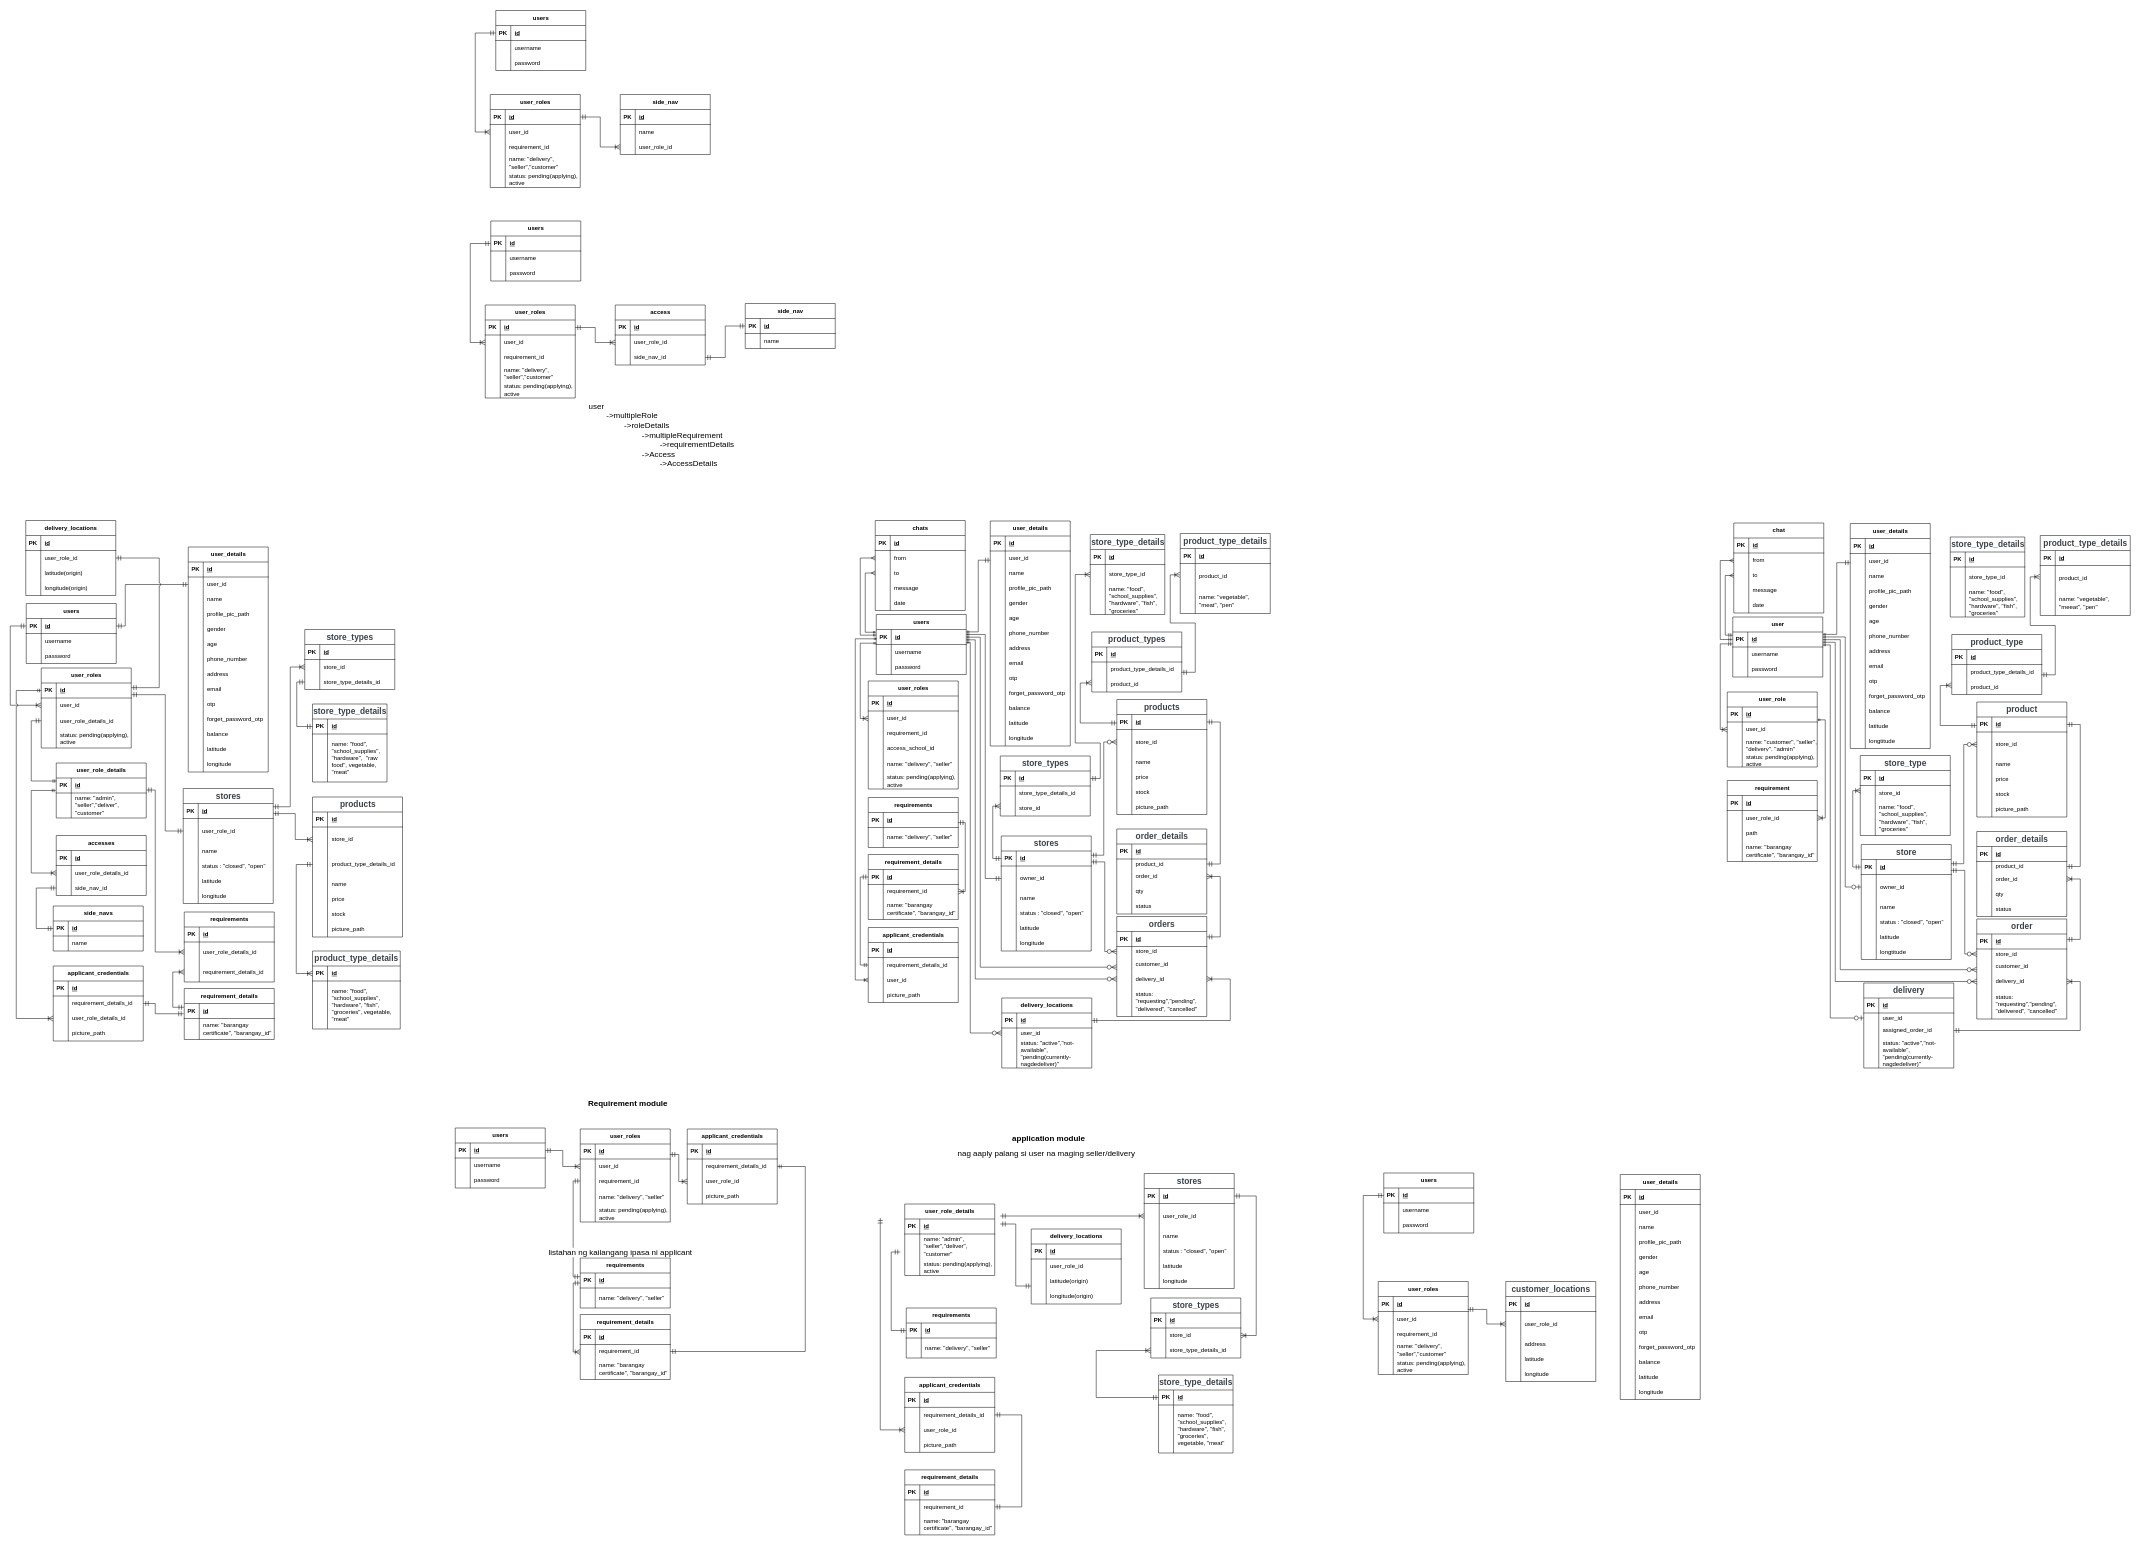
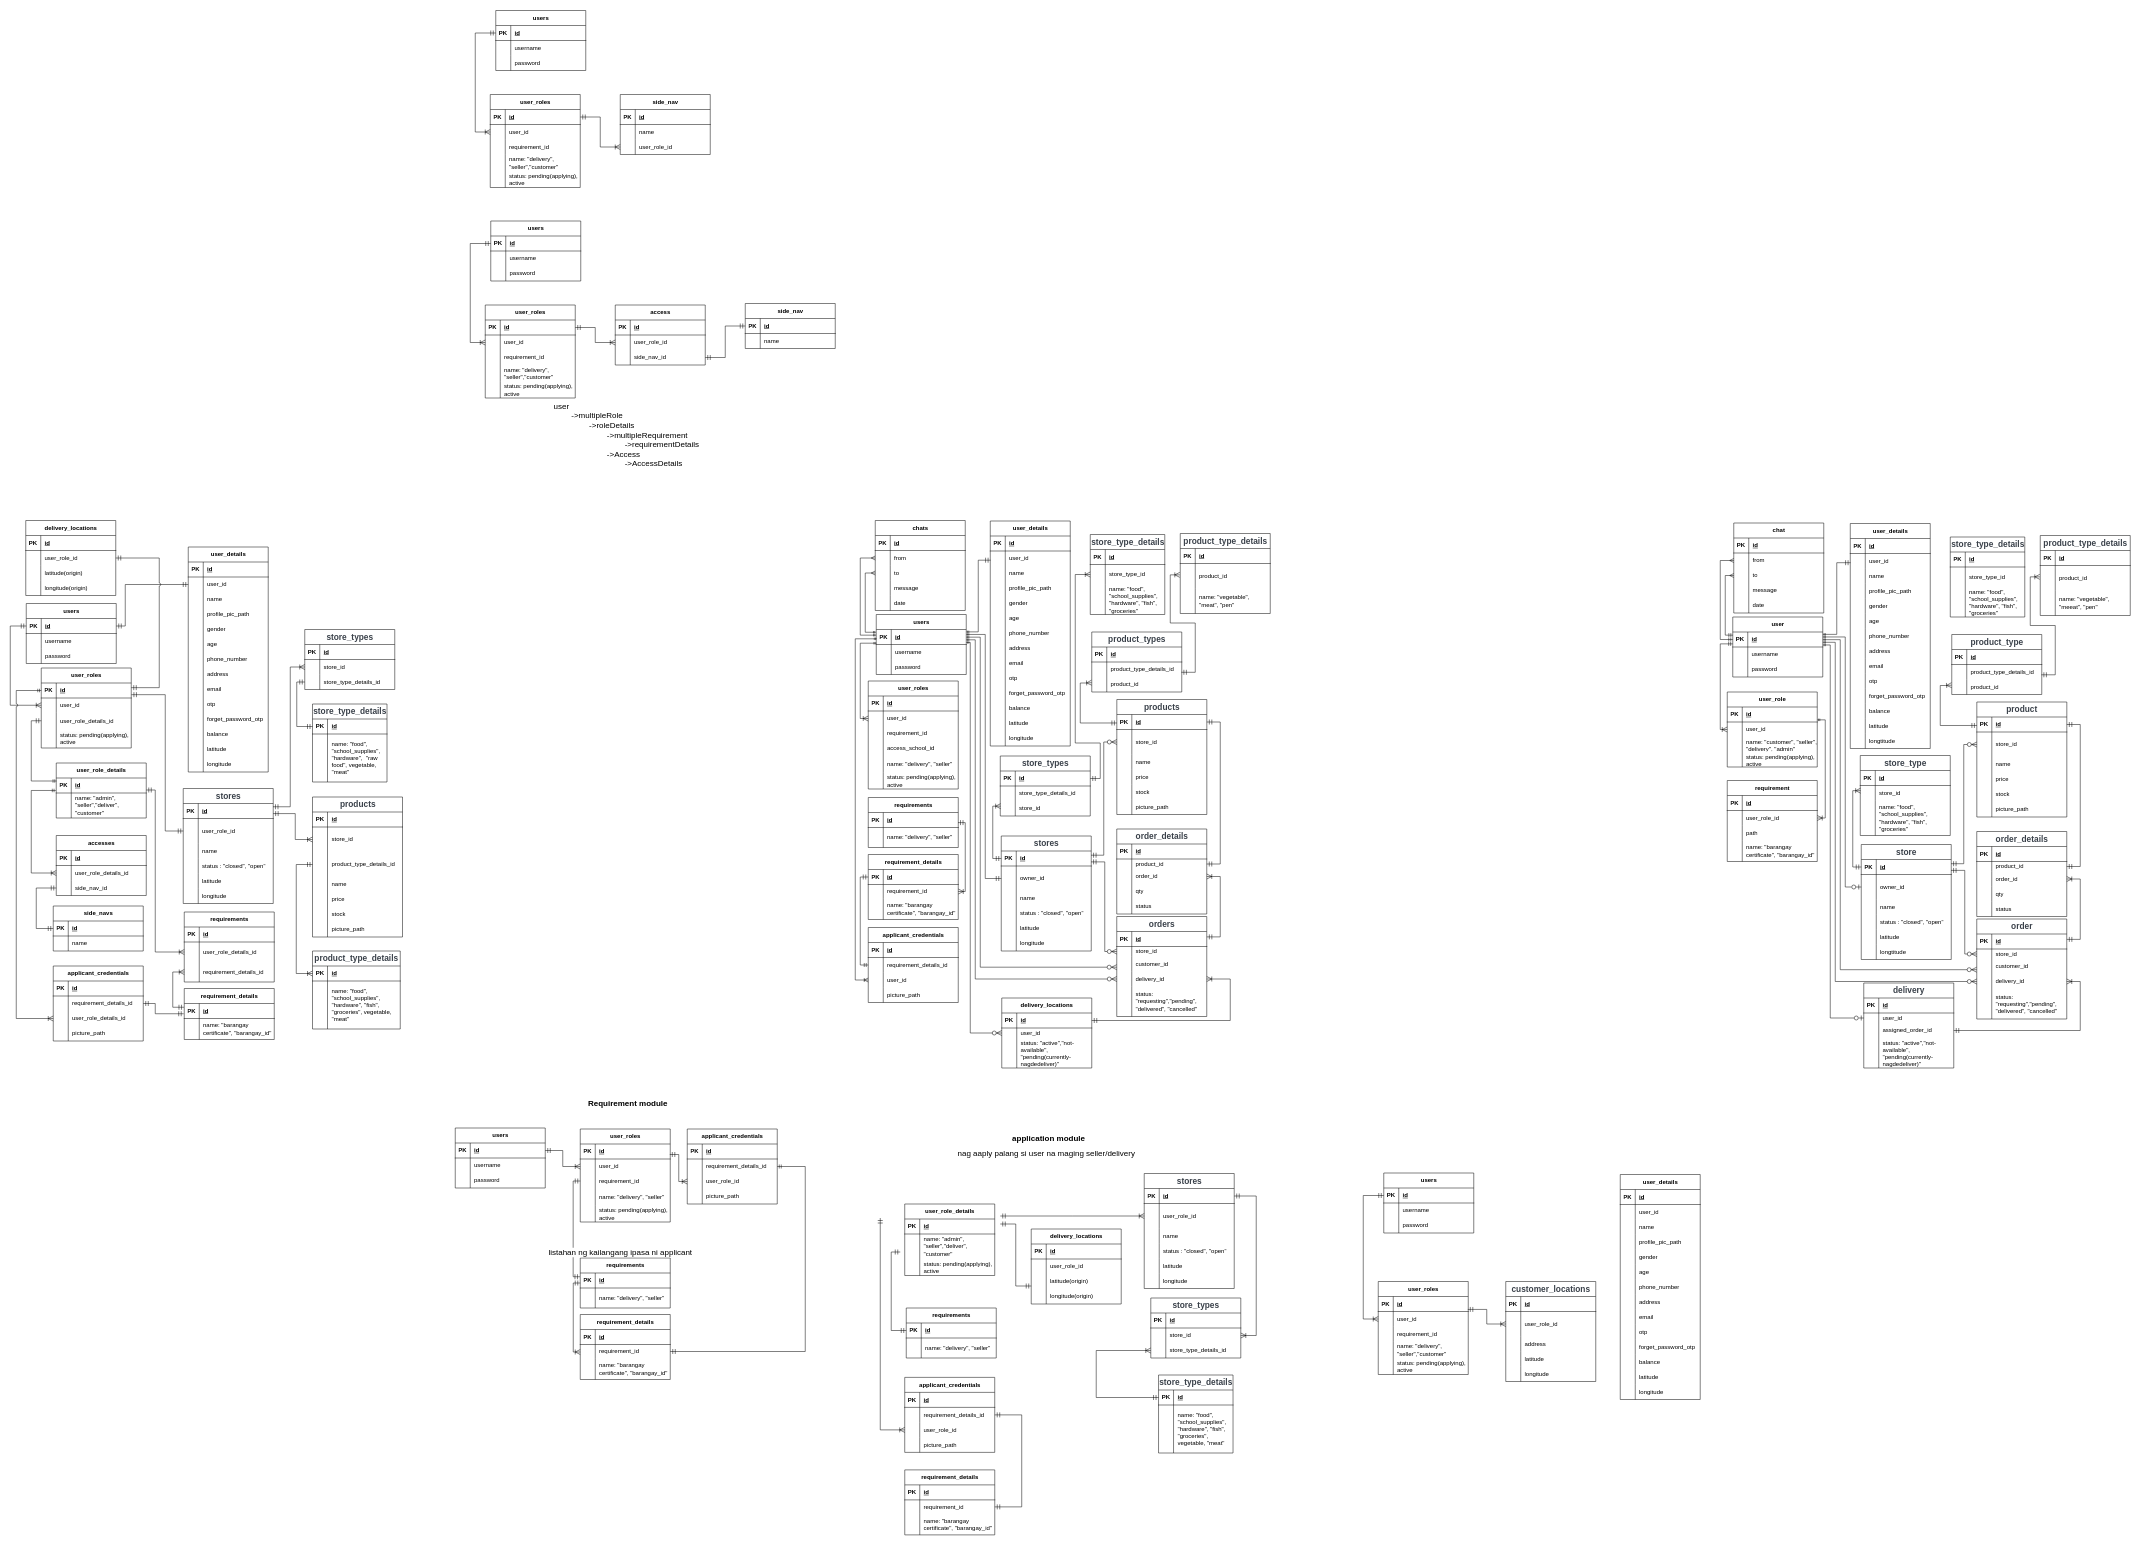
node "user ->multipleRole ->roleDetails ->multipleRequirement ->requirementDetails ->Access ->AccessDetails": moved (685, 442) -> (650, 442)
